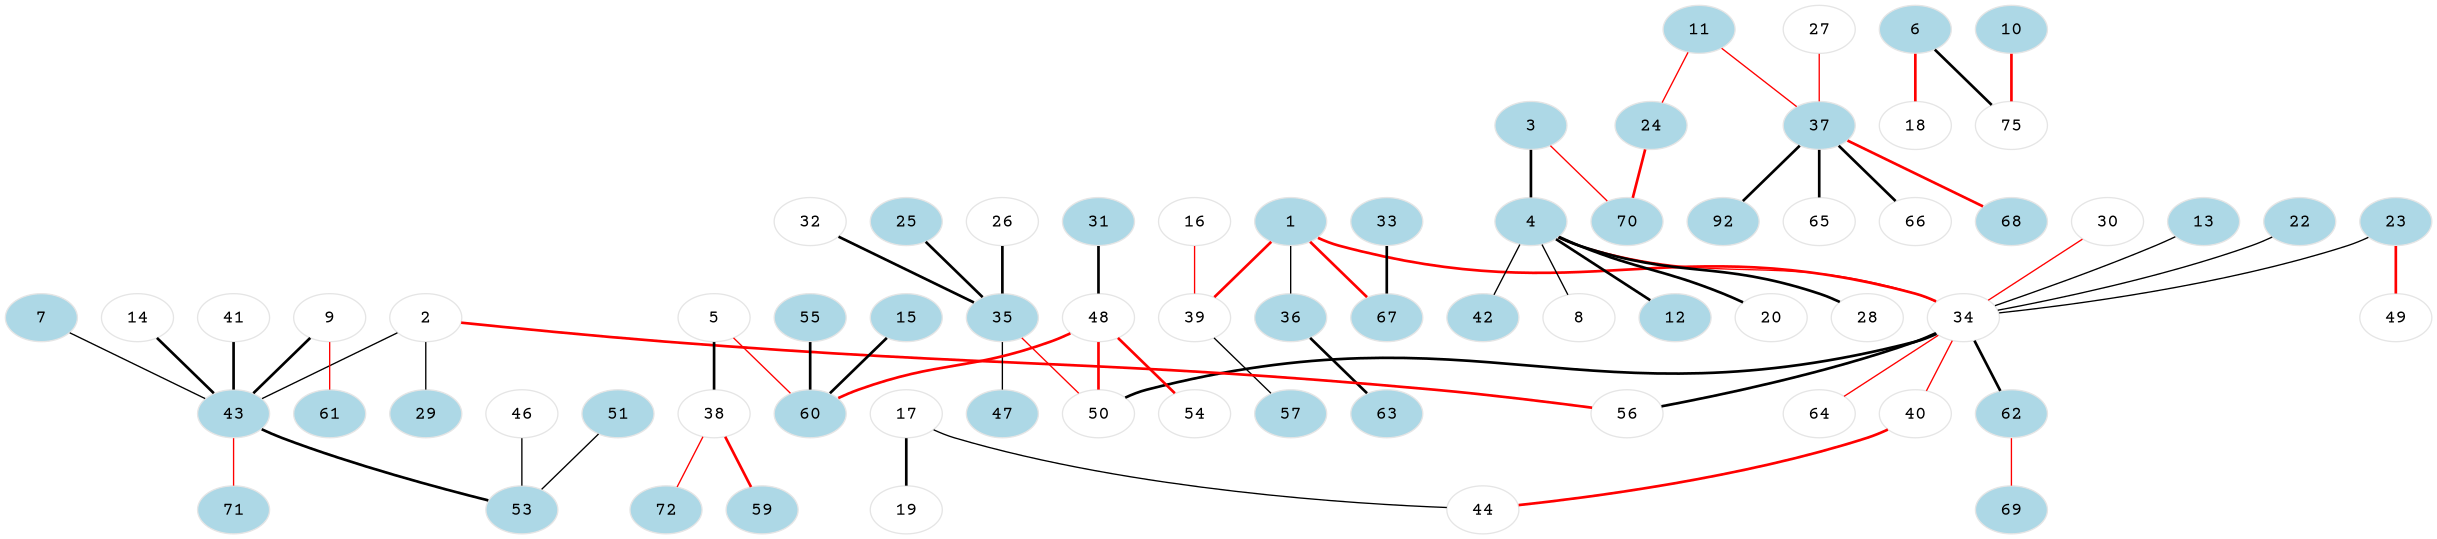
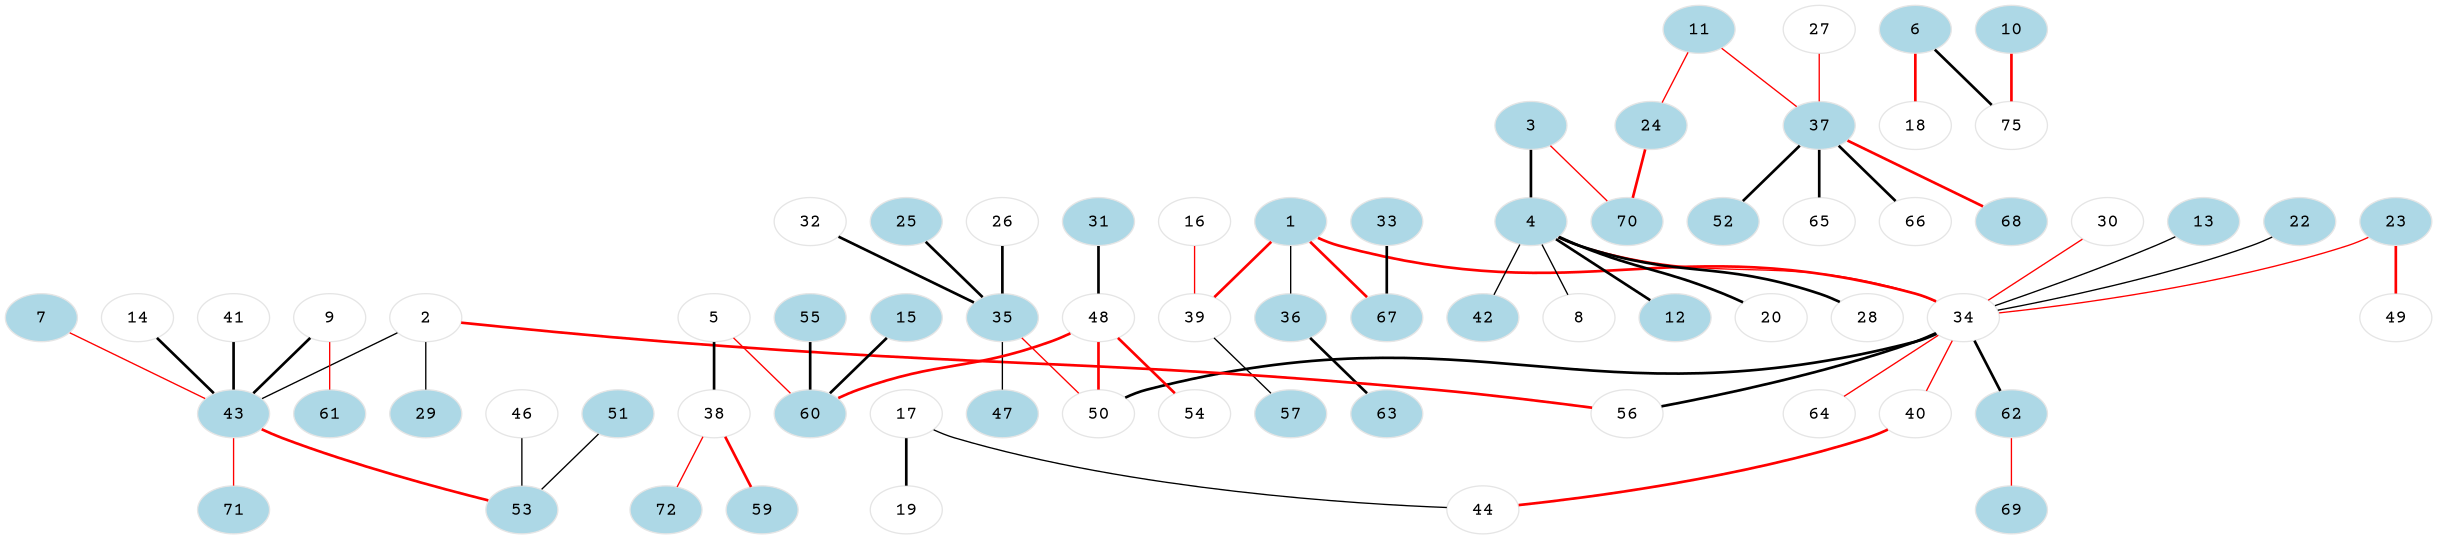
node "92": label "92" -> "52"
edge "23" -- "34": color black -> red
edge "7" -- "43": color black -> red
edge "43" -- "53": color black -> red
